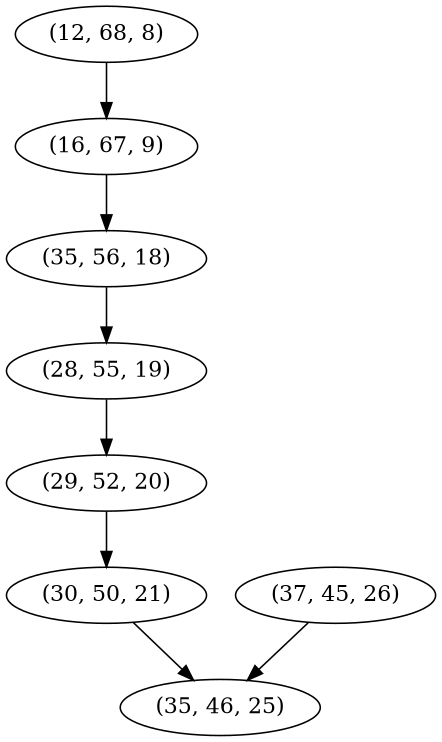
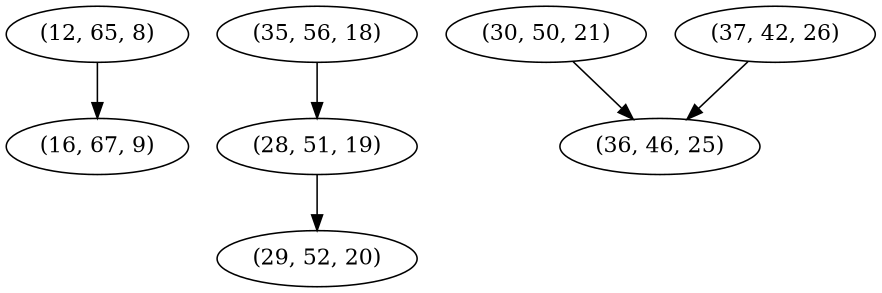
node "(12, 68, 8)": label "(12, 68, 8)" -> "(12, 65, 8)"
edge "(16, 67, 9)" -> "(35, 56, 18)": removed
node "(28, 55, 19)": label "(28, 55, 19)" -> "(28, 51, 19)"
edge "(29, 52, 20)" -> "(30, 50, 21)": removed
node "(37, 45, 26)": label "(37, 45, 26)" -> "(37, 42, 26)"
node "(35, 46, 25)": label "(35, 46, 25)" -> "(36, 46, 25)"
